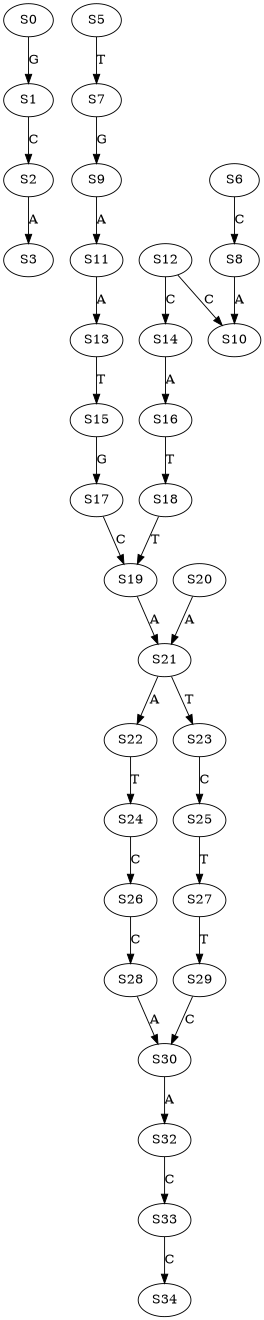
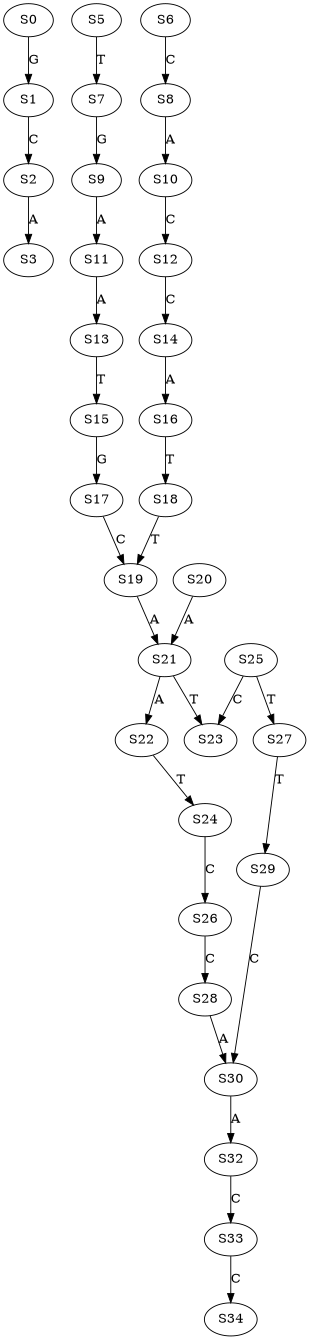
edge "S12" -> "S10": reversed
edge "S23" -> "S25": reversed
